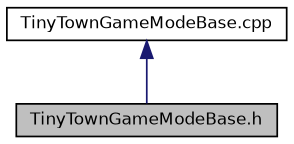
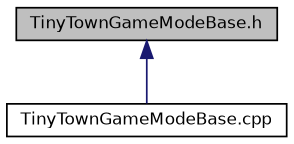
edge "TinyTownGameModeBase.h" -> "TinyTownGameModeBase.cpp": reversed
